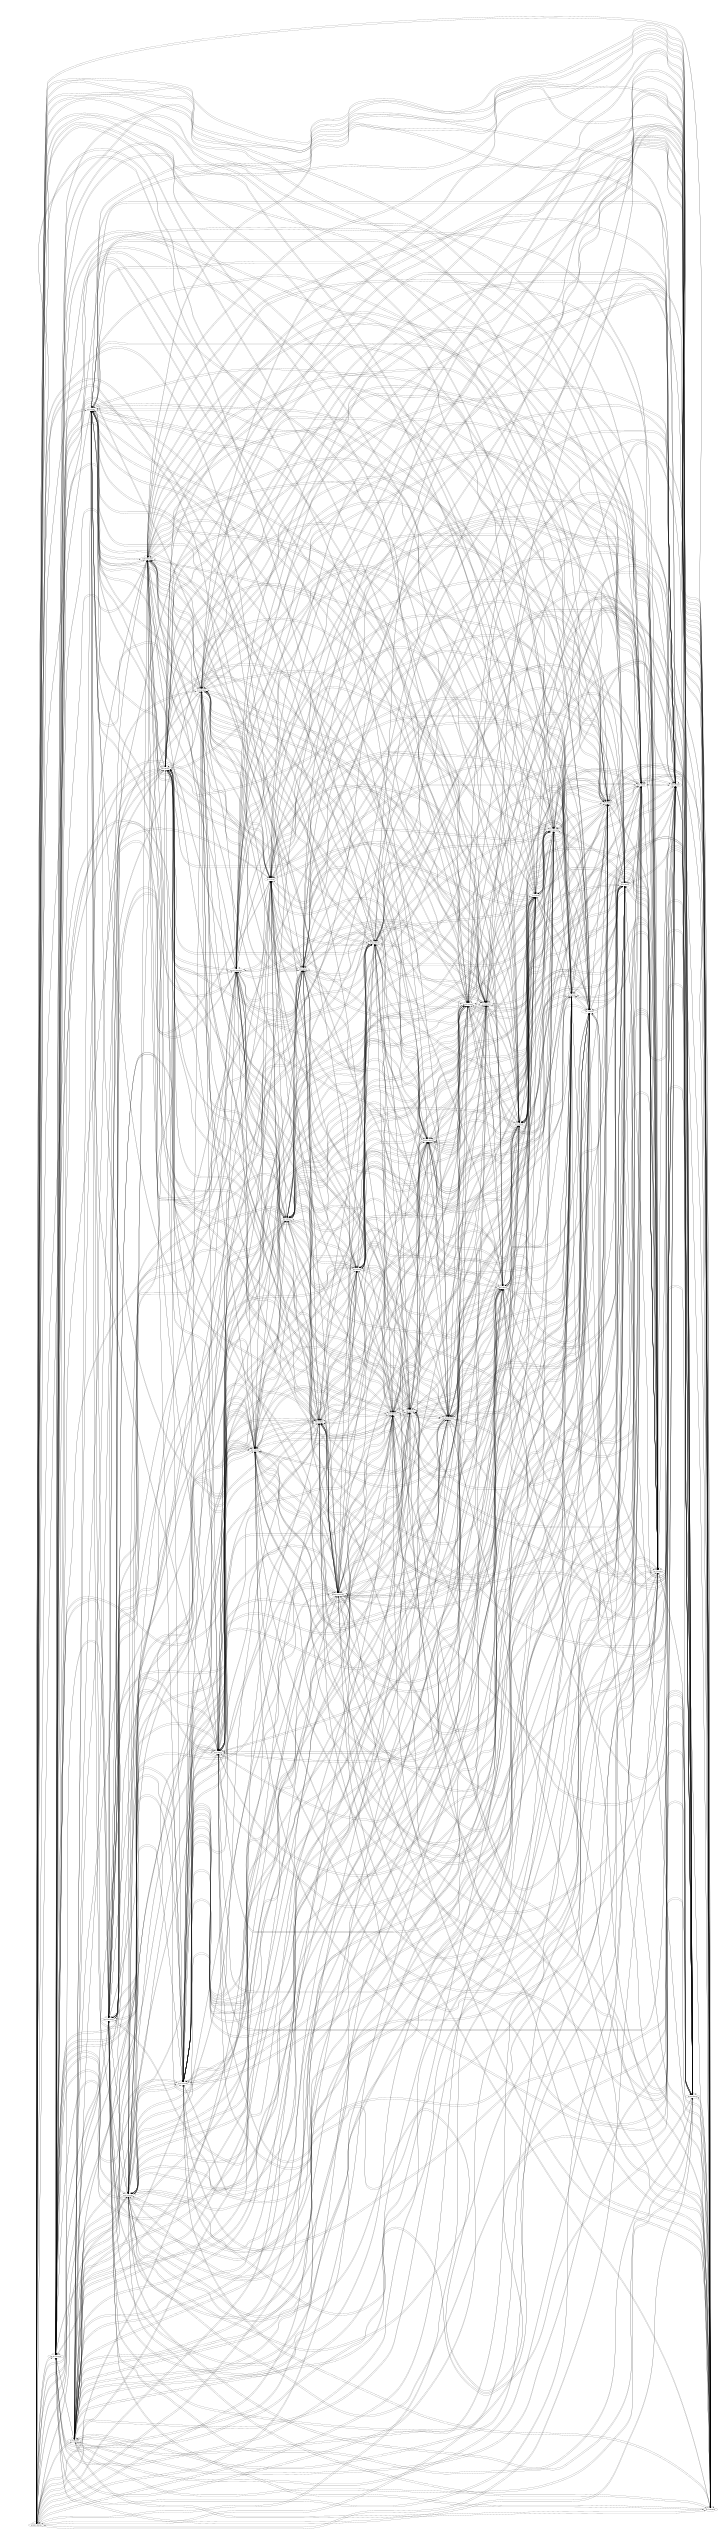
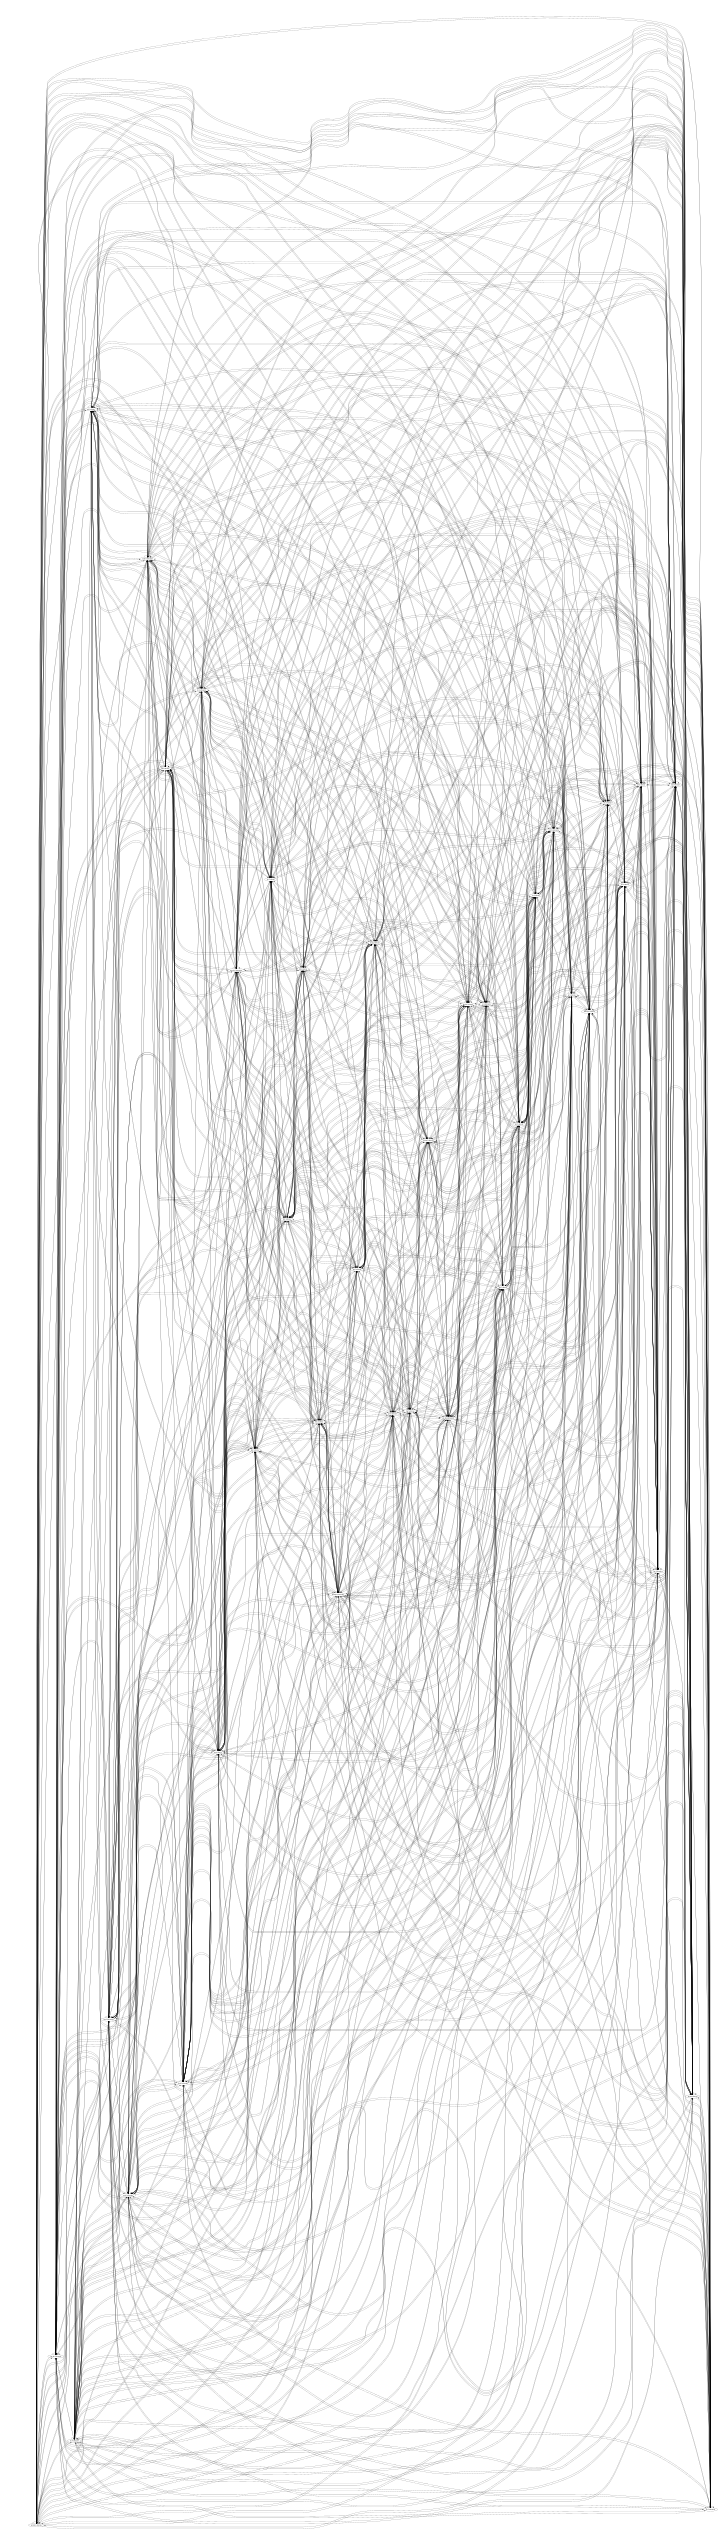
node "pst.1-abwaji": label "pst.1-abwaji" -> "abwajɑ.1-abwaji"
